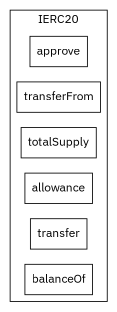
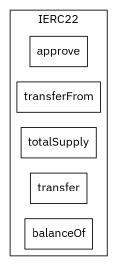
cluster "IERC20": label "IERC20" -> "IERC22"
node "allowance": removed
